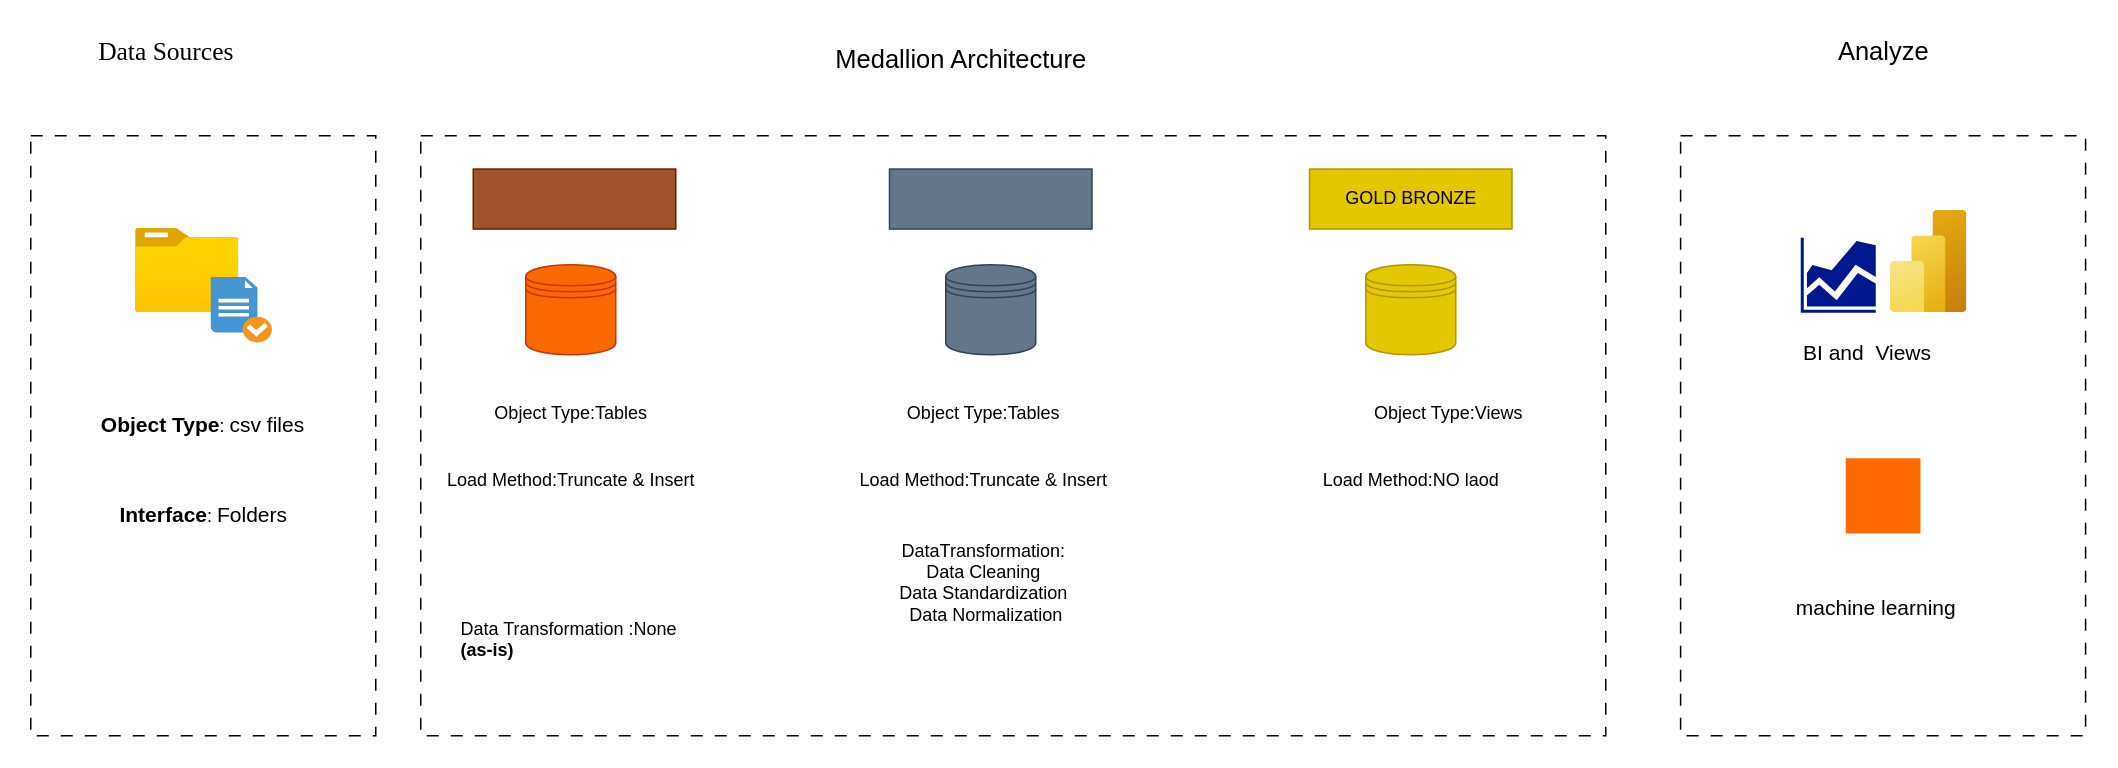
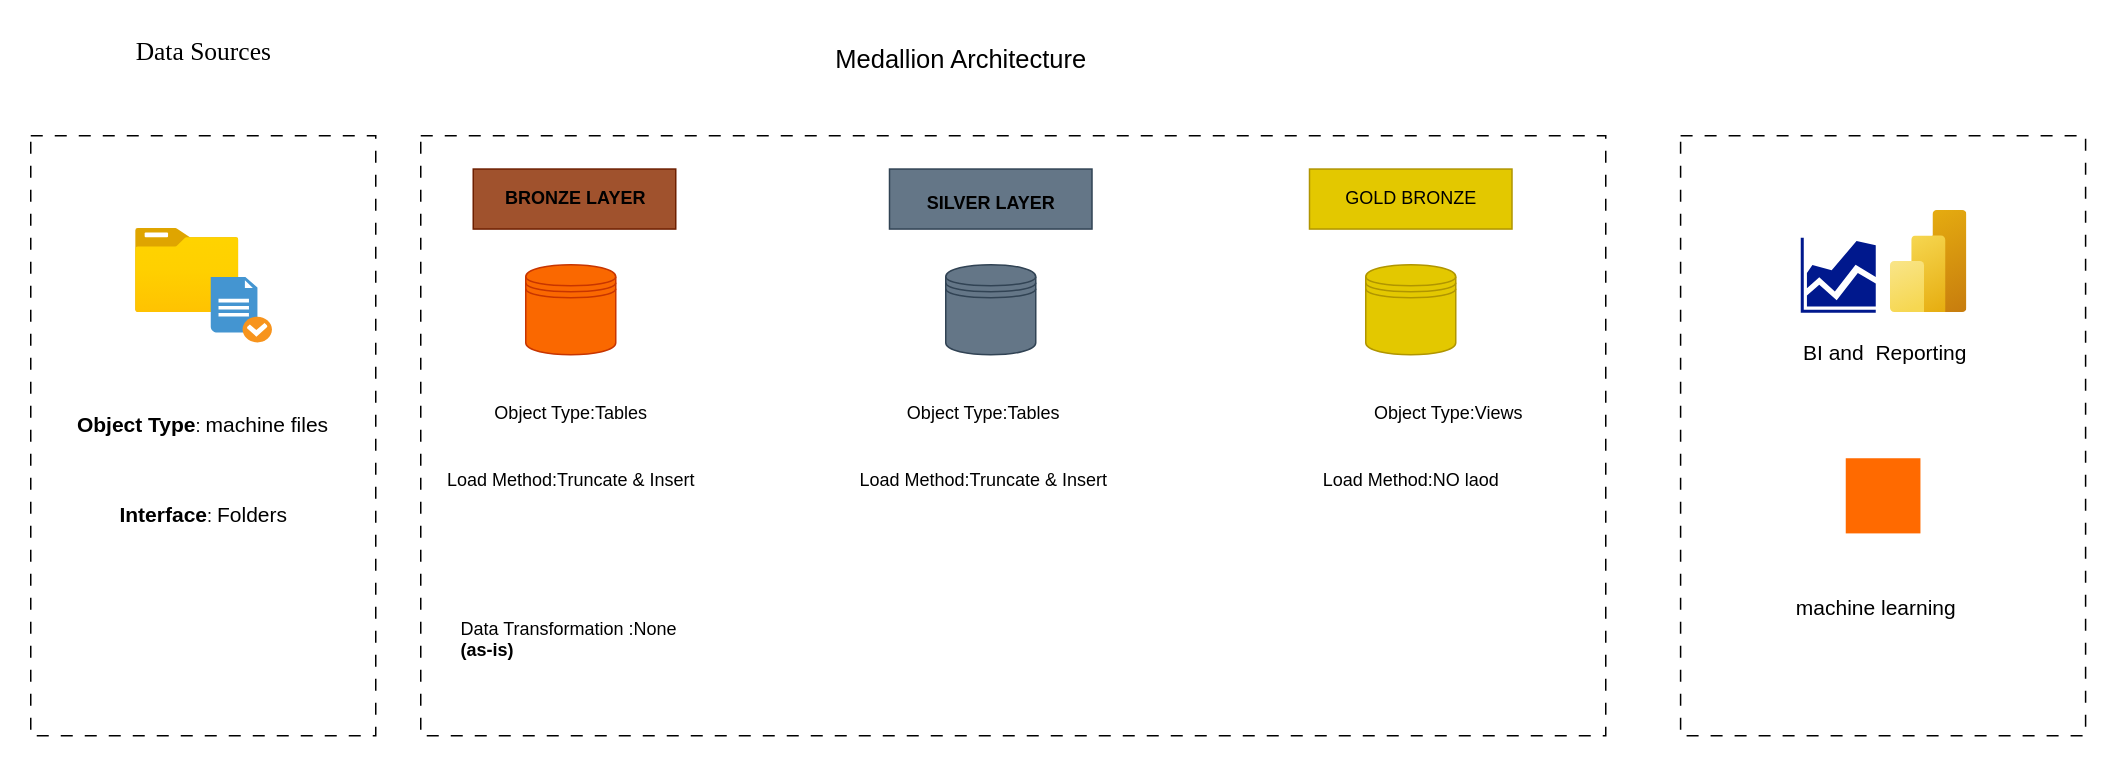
node "Data Sources": moved (166, 53) -> (203, 53)
node "Analyze": removed
node "BRONZE LAYER": added
node "SILVER LAYER": added
node "BI and Views": label "BI and Views" -> "BI and Reporting"
node "Object Type: csv files": label "Object Type: csv files" -> "Object Type: machine files"
node "DataTransformation: Data Cleaning Data Standardization Data Normalization": removed
